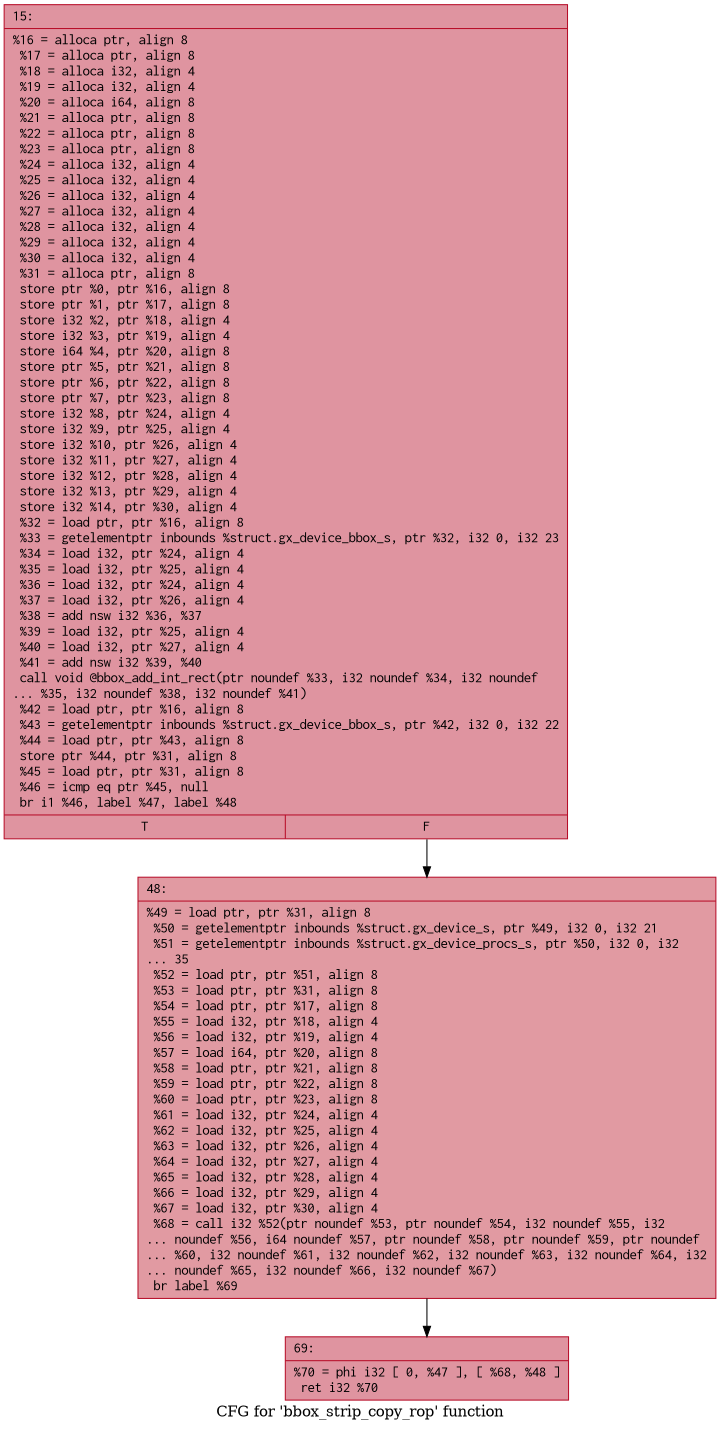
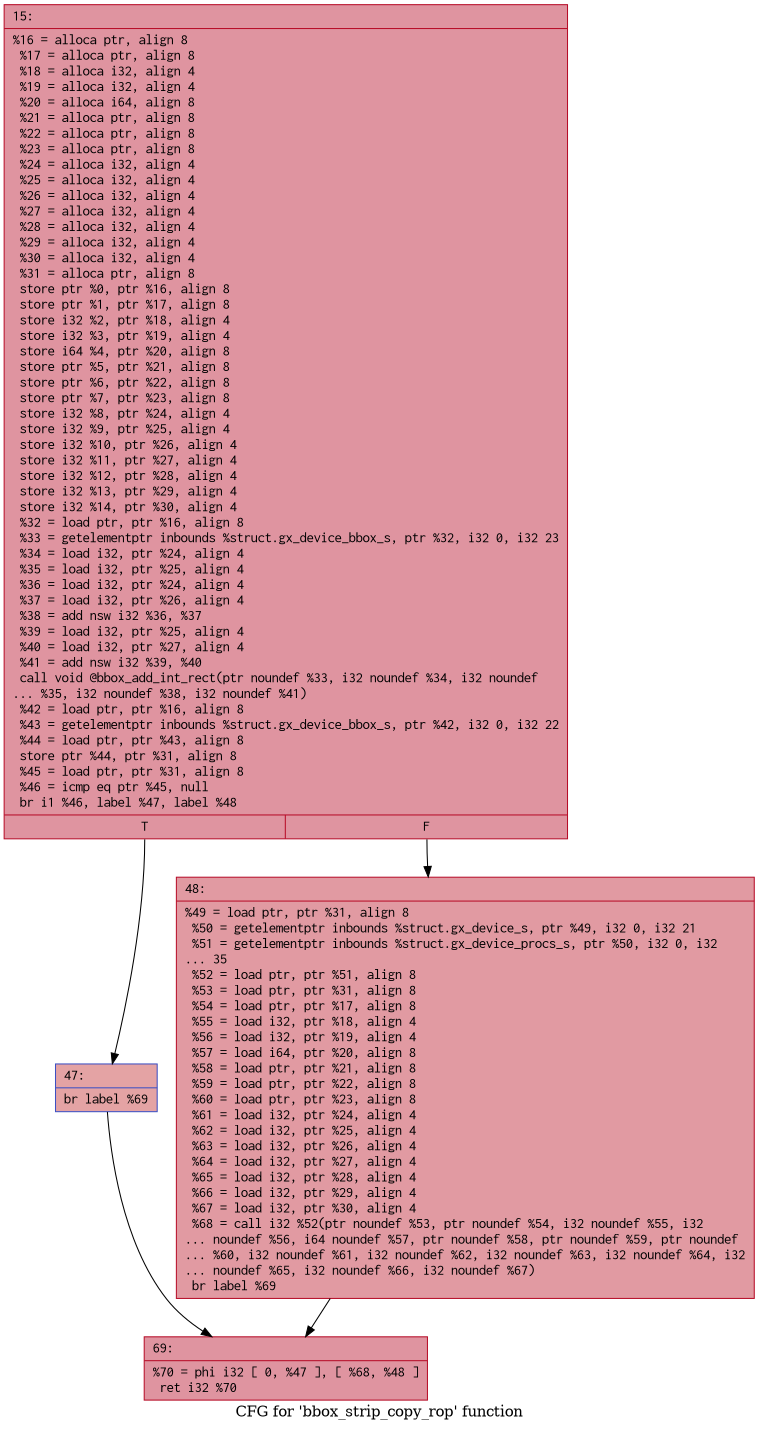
node "47:": added
